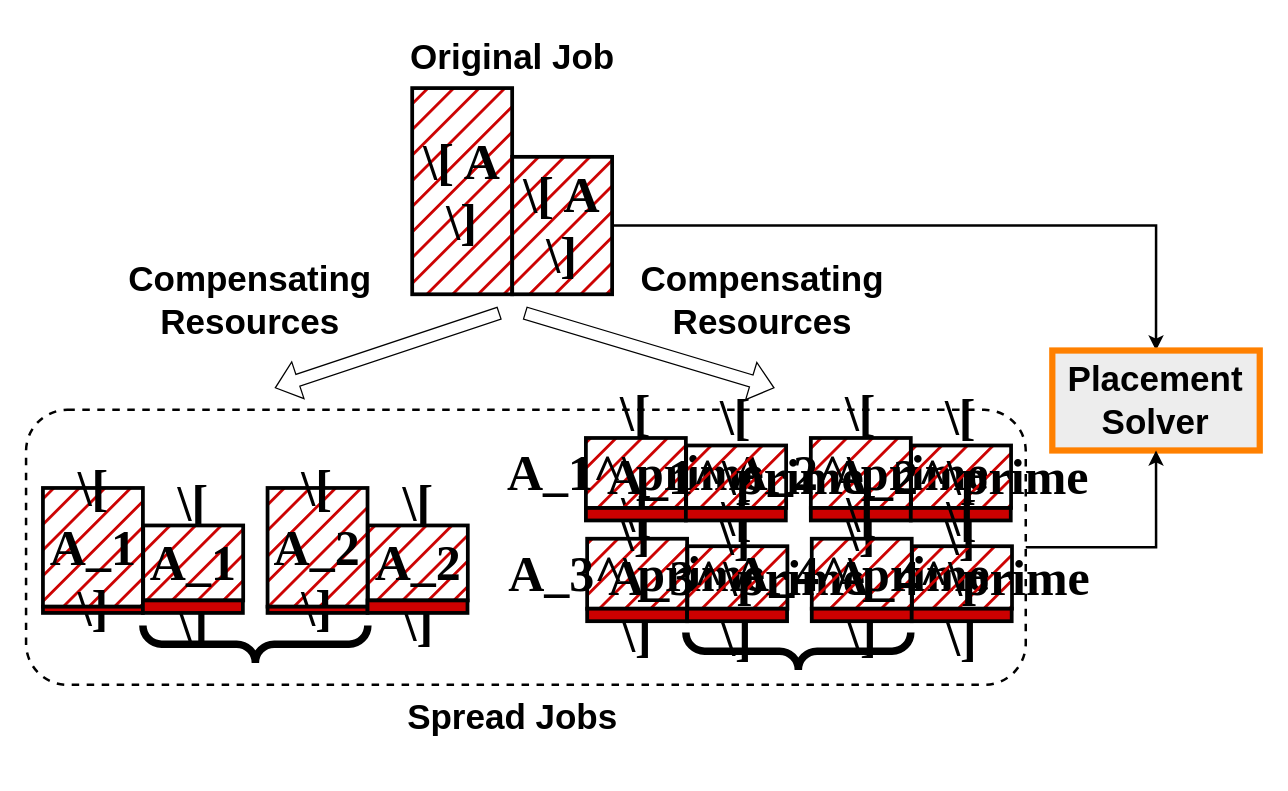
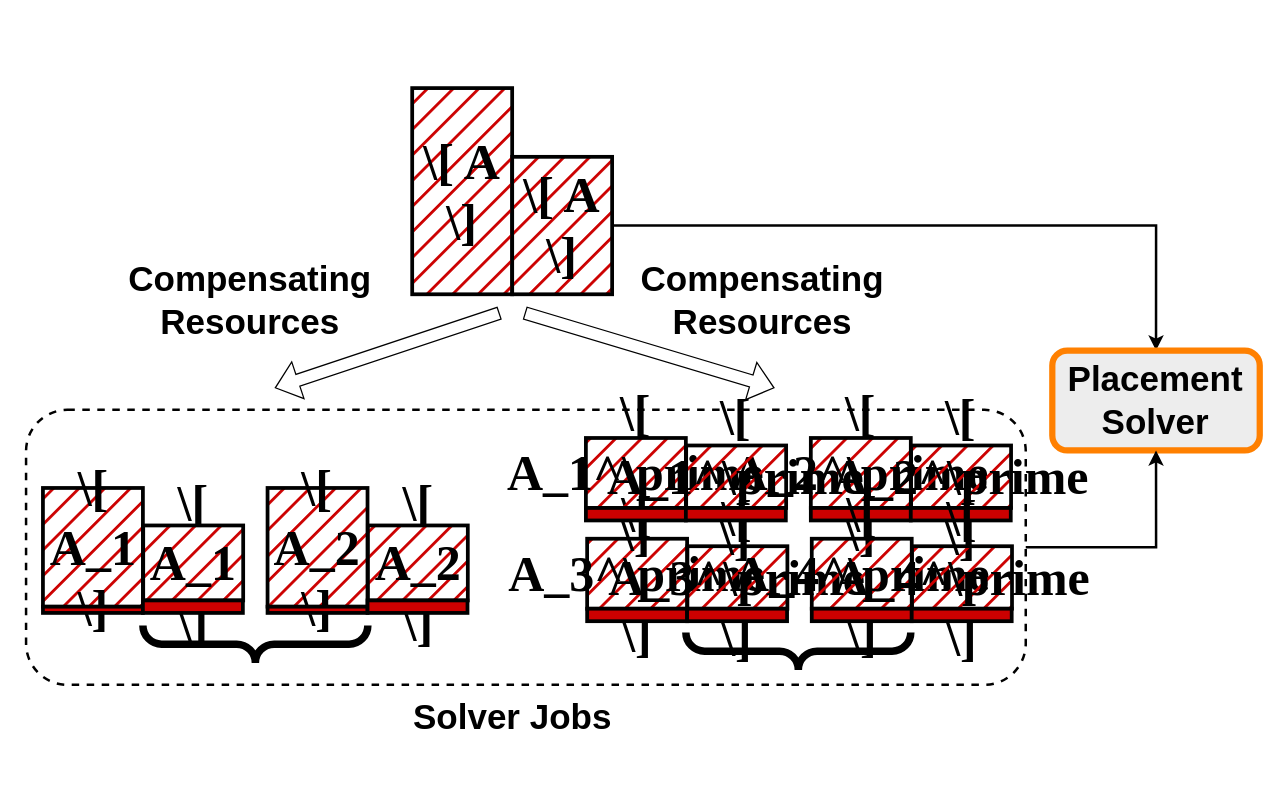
node "Original Job": removed
node "Placement Solver": shape rectangle -> rounded rectangle
node "Spread Jobs": label "Spread Jobs" -> "Solver Jobs"
